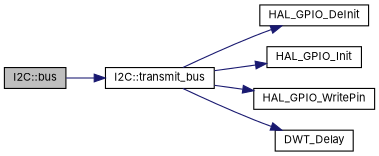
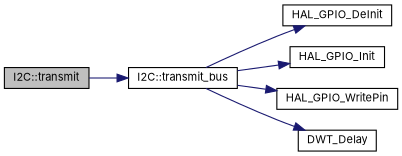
node "I2C::bus": label "I2C::bus" -> "I2C::transmit"
